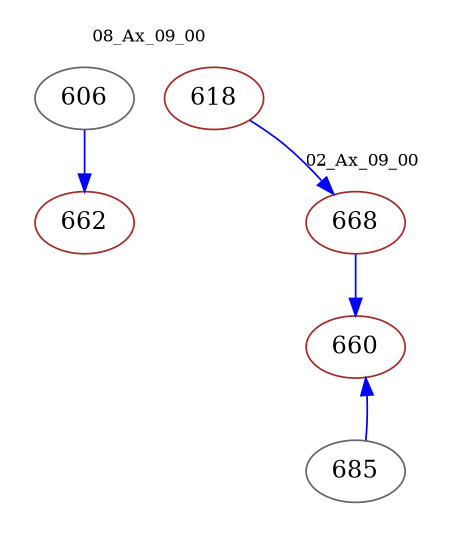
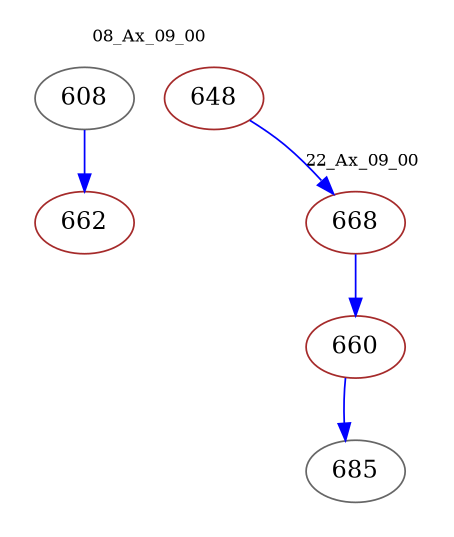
node "606": label "606" -> "608"
node "618": label "618" -> "648"
cluster "02_Ax_09_00": label "02_Ax_09_00" -> "22_Ax_09_00"
edge "685" -> "660": reversed
